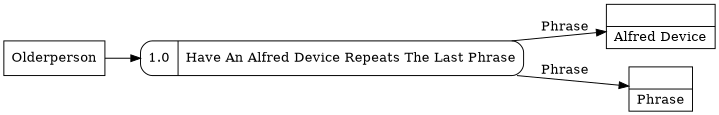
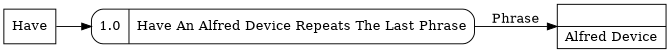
node "Olderperson": label "Olderperson" -> "Have"
node "Phrase": removed
